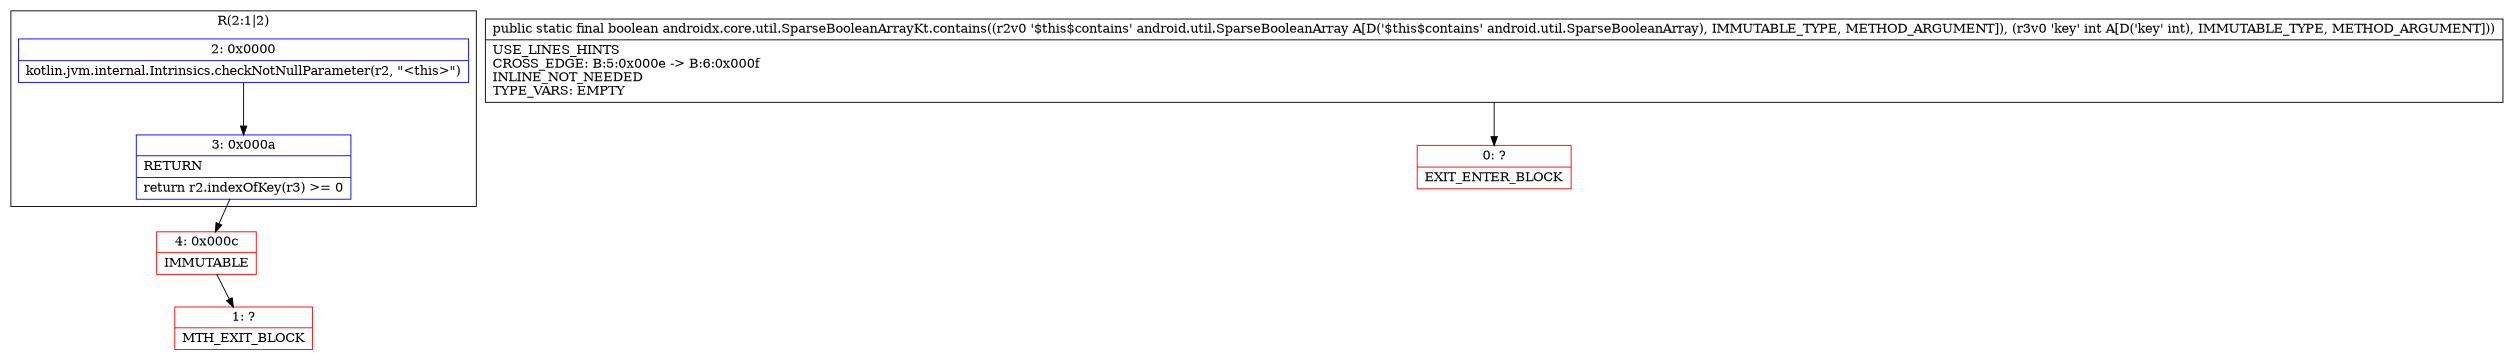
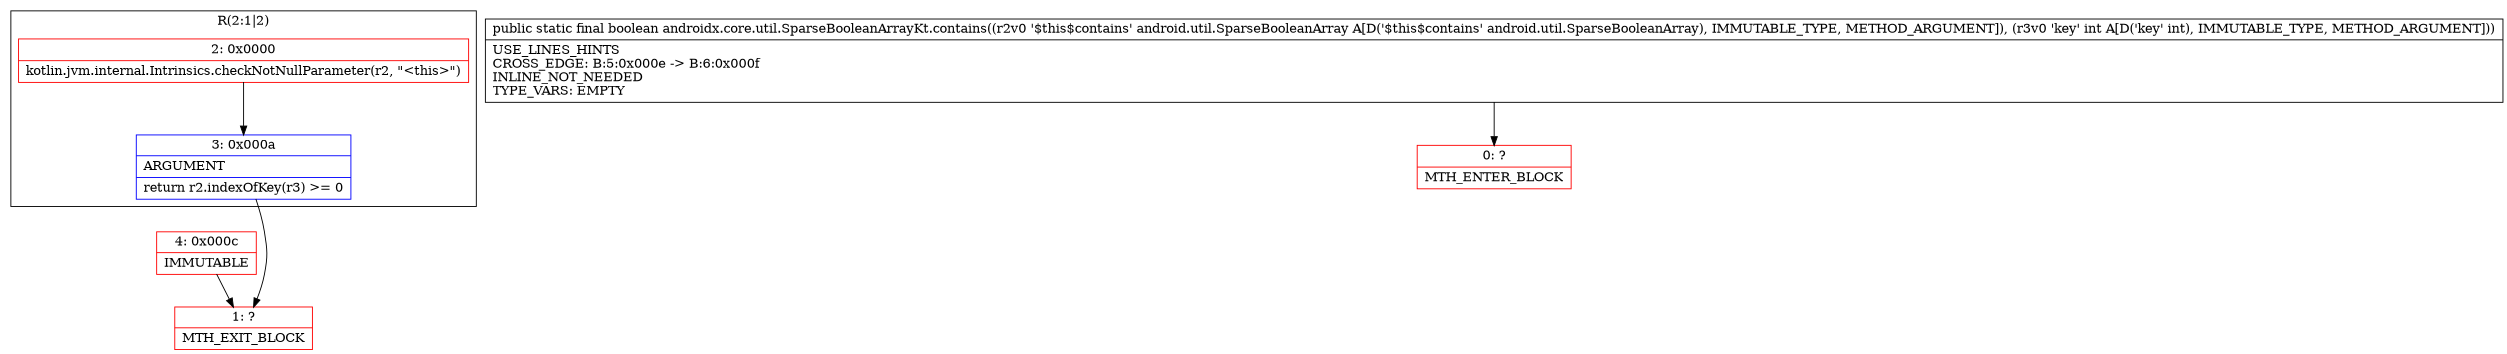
node "2: 0x0000": color blue -> red
node "3: 0x000a": text "RETURN" -> "ARGUMENT"
node "0: ?": text "EXIT_ENTER_BLOCK" -> "MTH_ENTER_BLOCK"
edge "3: 0x000a" -> "4: 0x000c": now "3: 0x000a" -> "1: ?"
